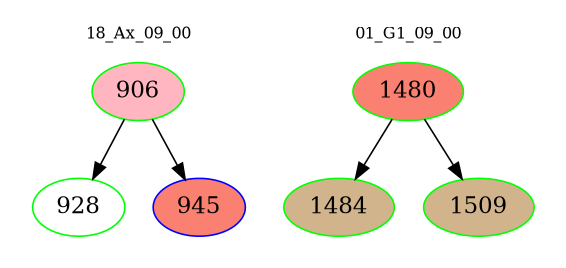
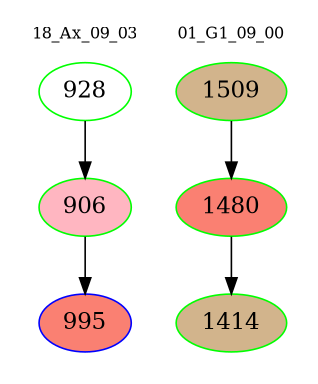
cluster "18_Ax_09_00": label "18_Ax_09_00" -> "18_Ax_09_03"
edge "906" -> "928": reversed
edge "1480" -> "1509": reversed
node "945": label "945" -> "995"
node "1484": label "1484" -> "1414"
